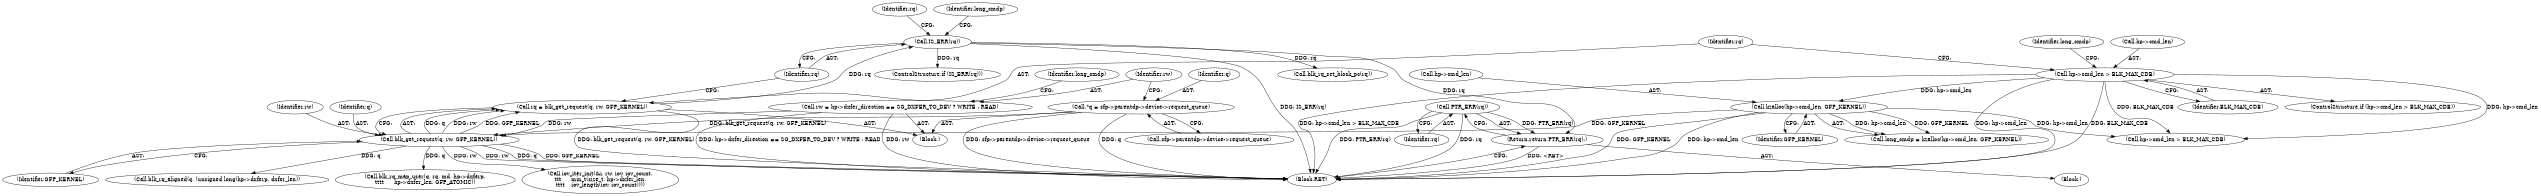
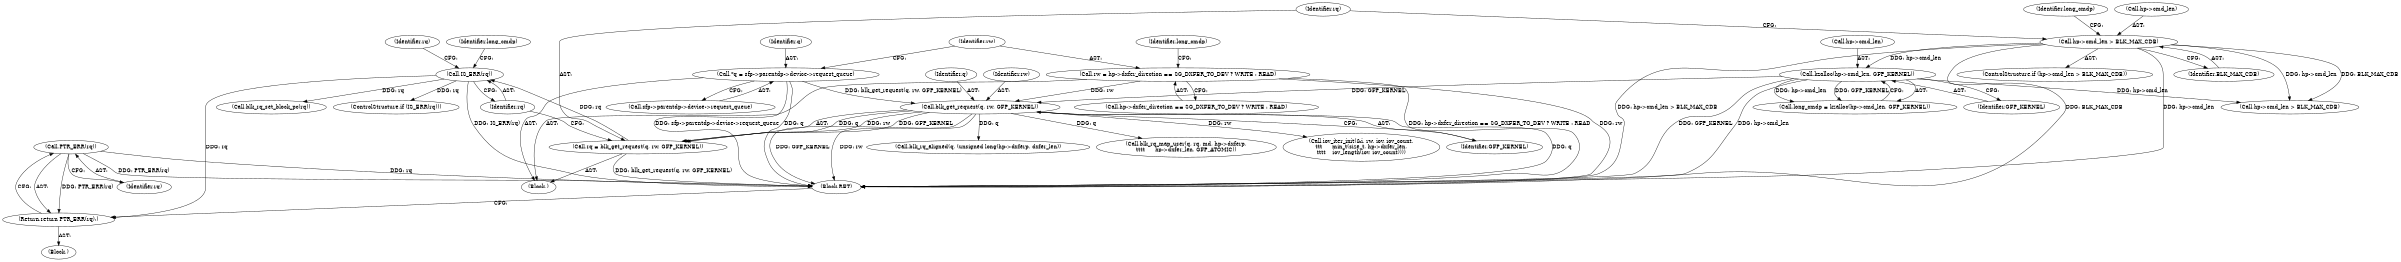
edge "(Call,long_cmdp = kzalloc(hp->cmd_len, GFP_KERNEL))" -> "(Call,kzalloc(hp->cmd_len, GFP_KERNEL))": added, label "CFG:"
node "(Call,hp->dxfer_direction == SG_DXFER_TO_DEV ? WRITE : READ)": added
edge "(Call,rq = blk_get_request(q, rw, GFP_KERNEL))" -> "(Call,blk_get_request(q, rw, GFP_KERNEL))": removed, label "CFG:"
edge "(Return,return PTR_ERR(rq);)" -> "(Block,RET)": removed, label "DDG: <RET>"
